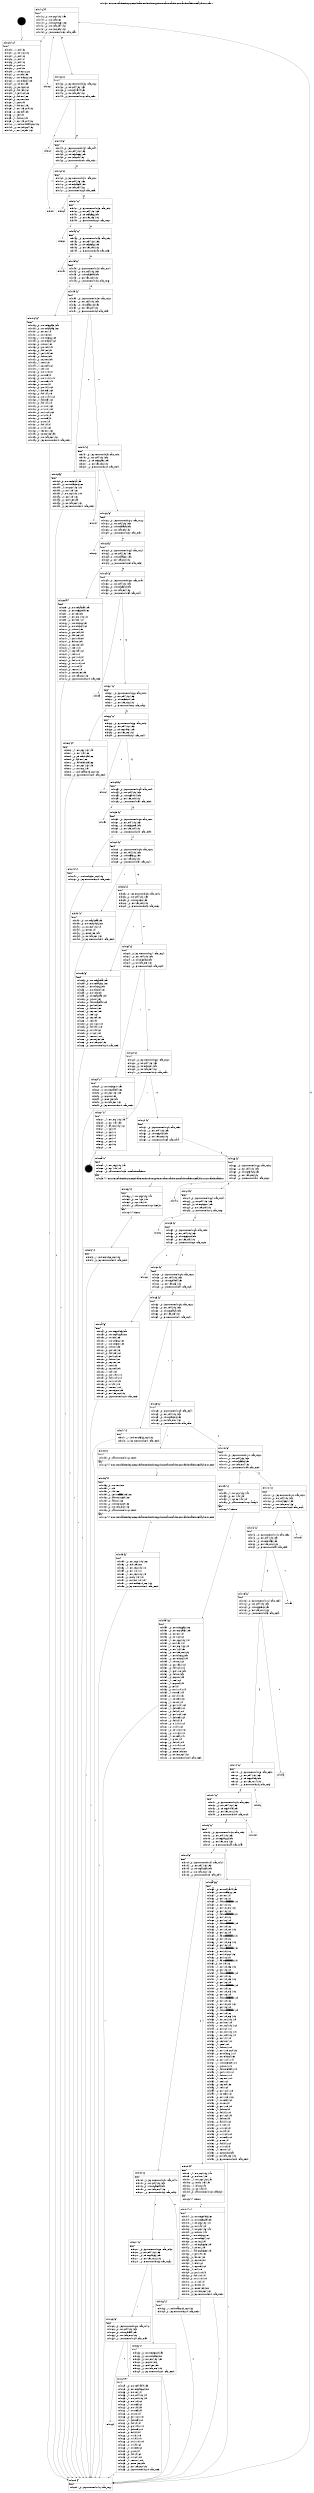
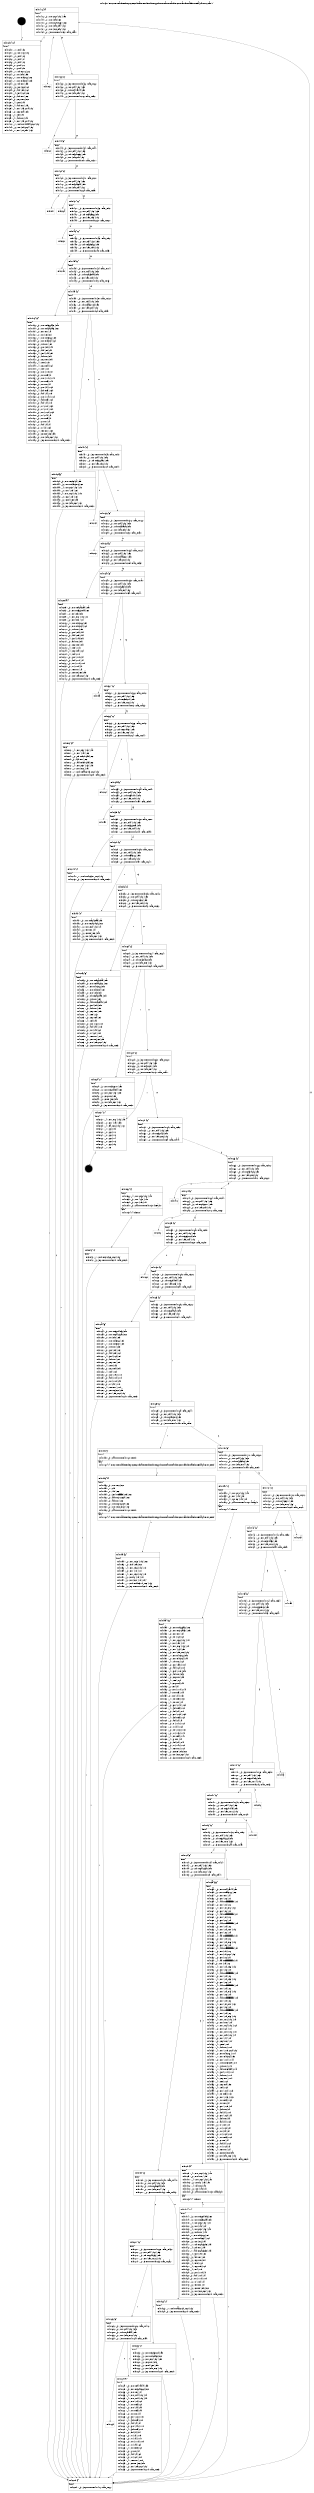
edge "0x40144f [28]" -> "0x401ed7": now "0x40146b [28]" -> "0x401ed7"
node "0x401e2a [12]": removed
node "0x401c47 [12]": removed
edge "0x401cf7 [29]" -> "0x401d14 [111]": reversed
